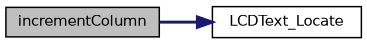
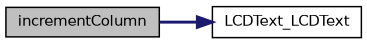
node "LCDText_Locate": label "LCDText_Locate" -> "LCDText_LCDText"
